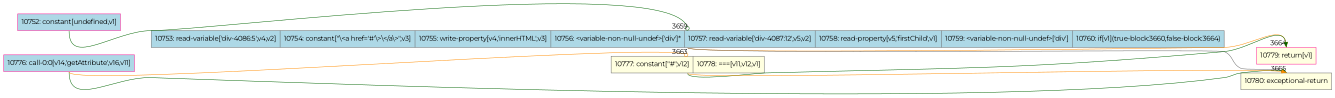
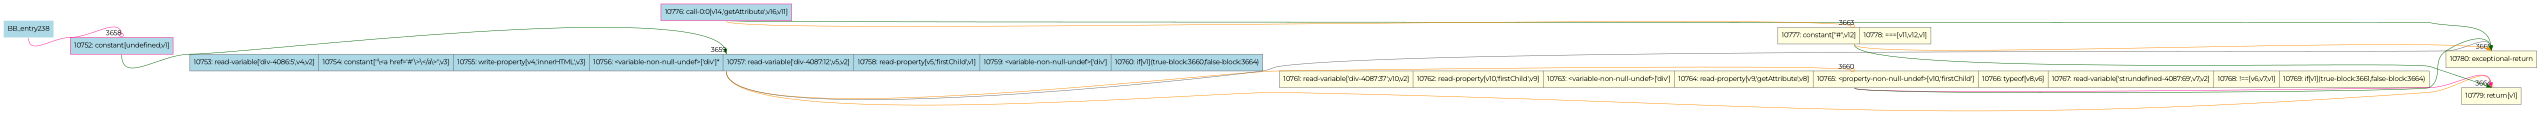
edge "10752: constant[undefined,v1]" -> "10753: read-variable['div-4086:5',v4,v2]": arrowhead odot -> normal
node "BB_entry238": added
edge "10753: read-variable['div-4086:5',v4,v2]" -> "10779: return[v1]": arrowhead normal -> odot
node "10779: return[v1]": color deeppink -> gray40
node "10761: read-variable['div-4087:37',v10,v2]": added
